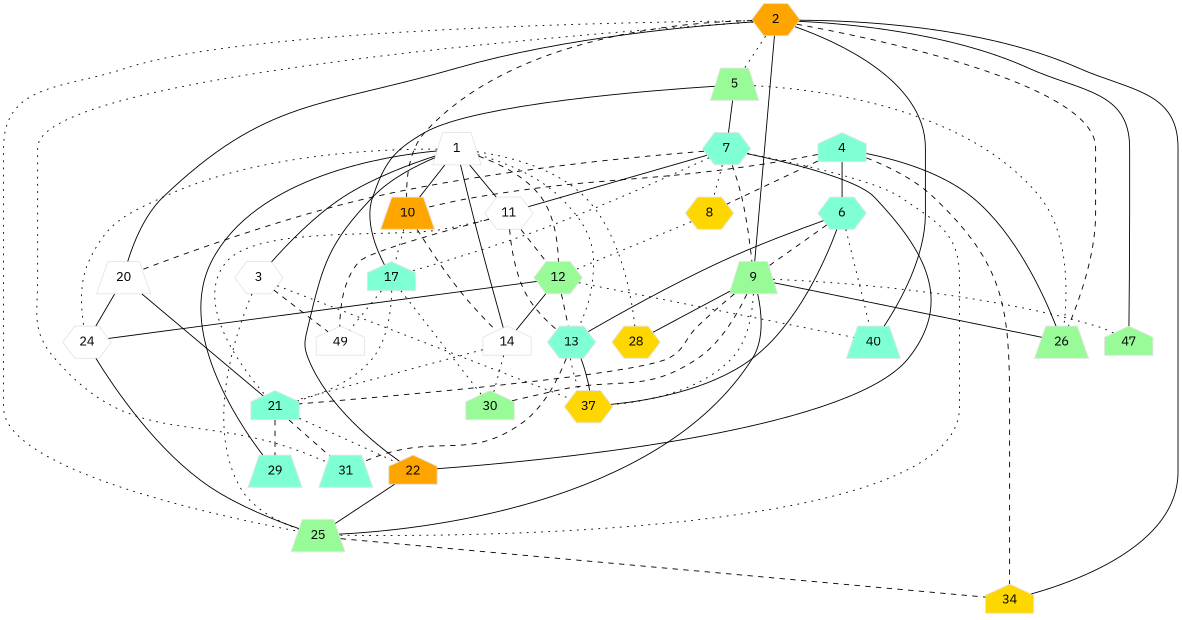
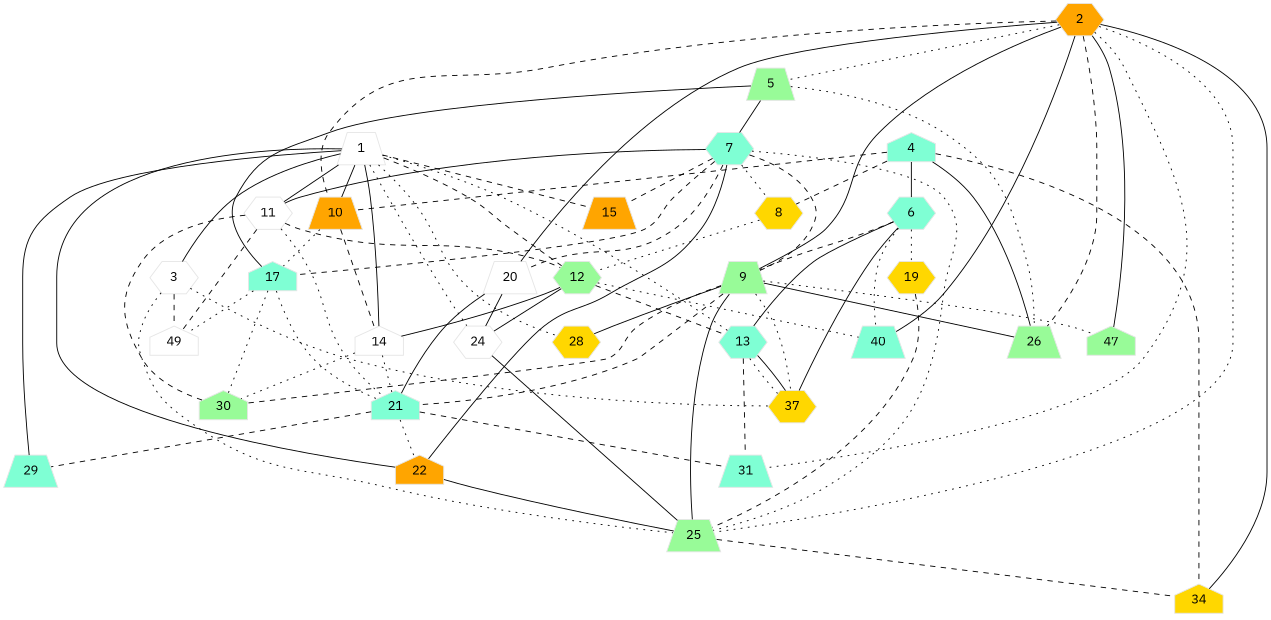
node "15": added
edge "7" -- "17": style dotted -> dashed
node "19": added
edge "11" -- "13": now "11" -- "30"
